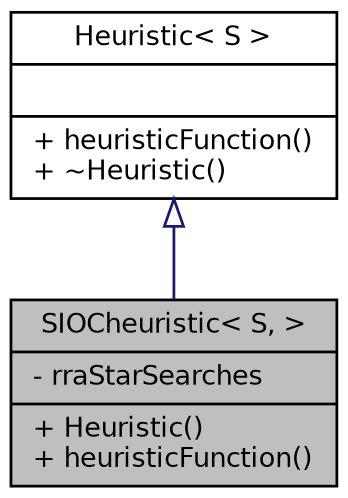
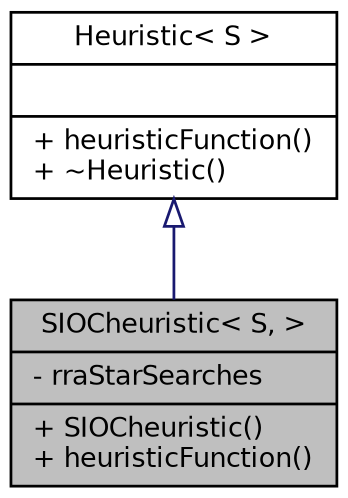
node "SIOCheuristic< S, >": text "+ Heuristic()" -> "+ SIOCheuristic()"
